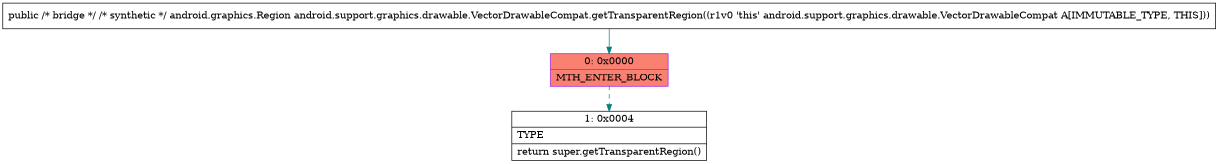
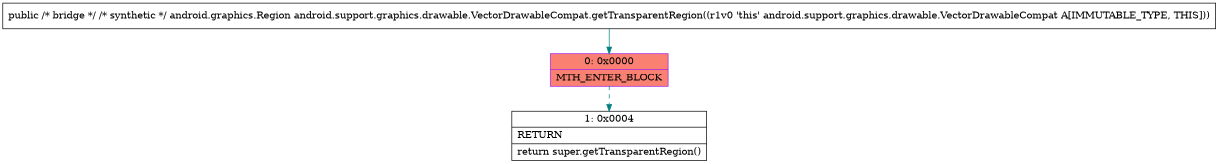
node "1: 0x0004": text "TYPE" -> "RETURN"
